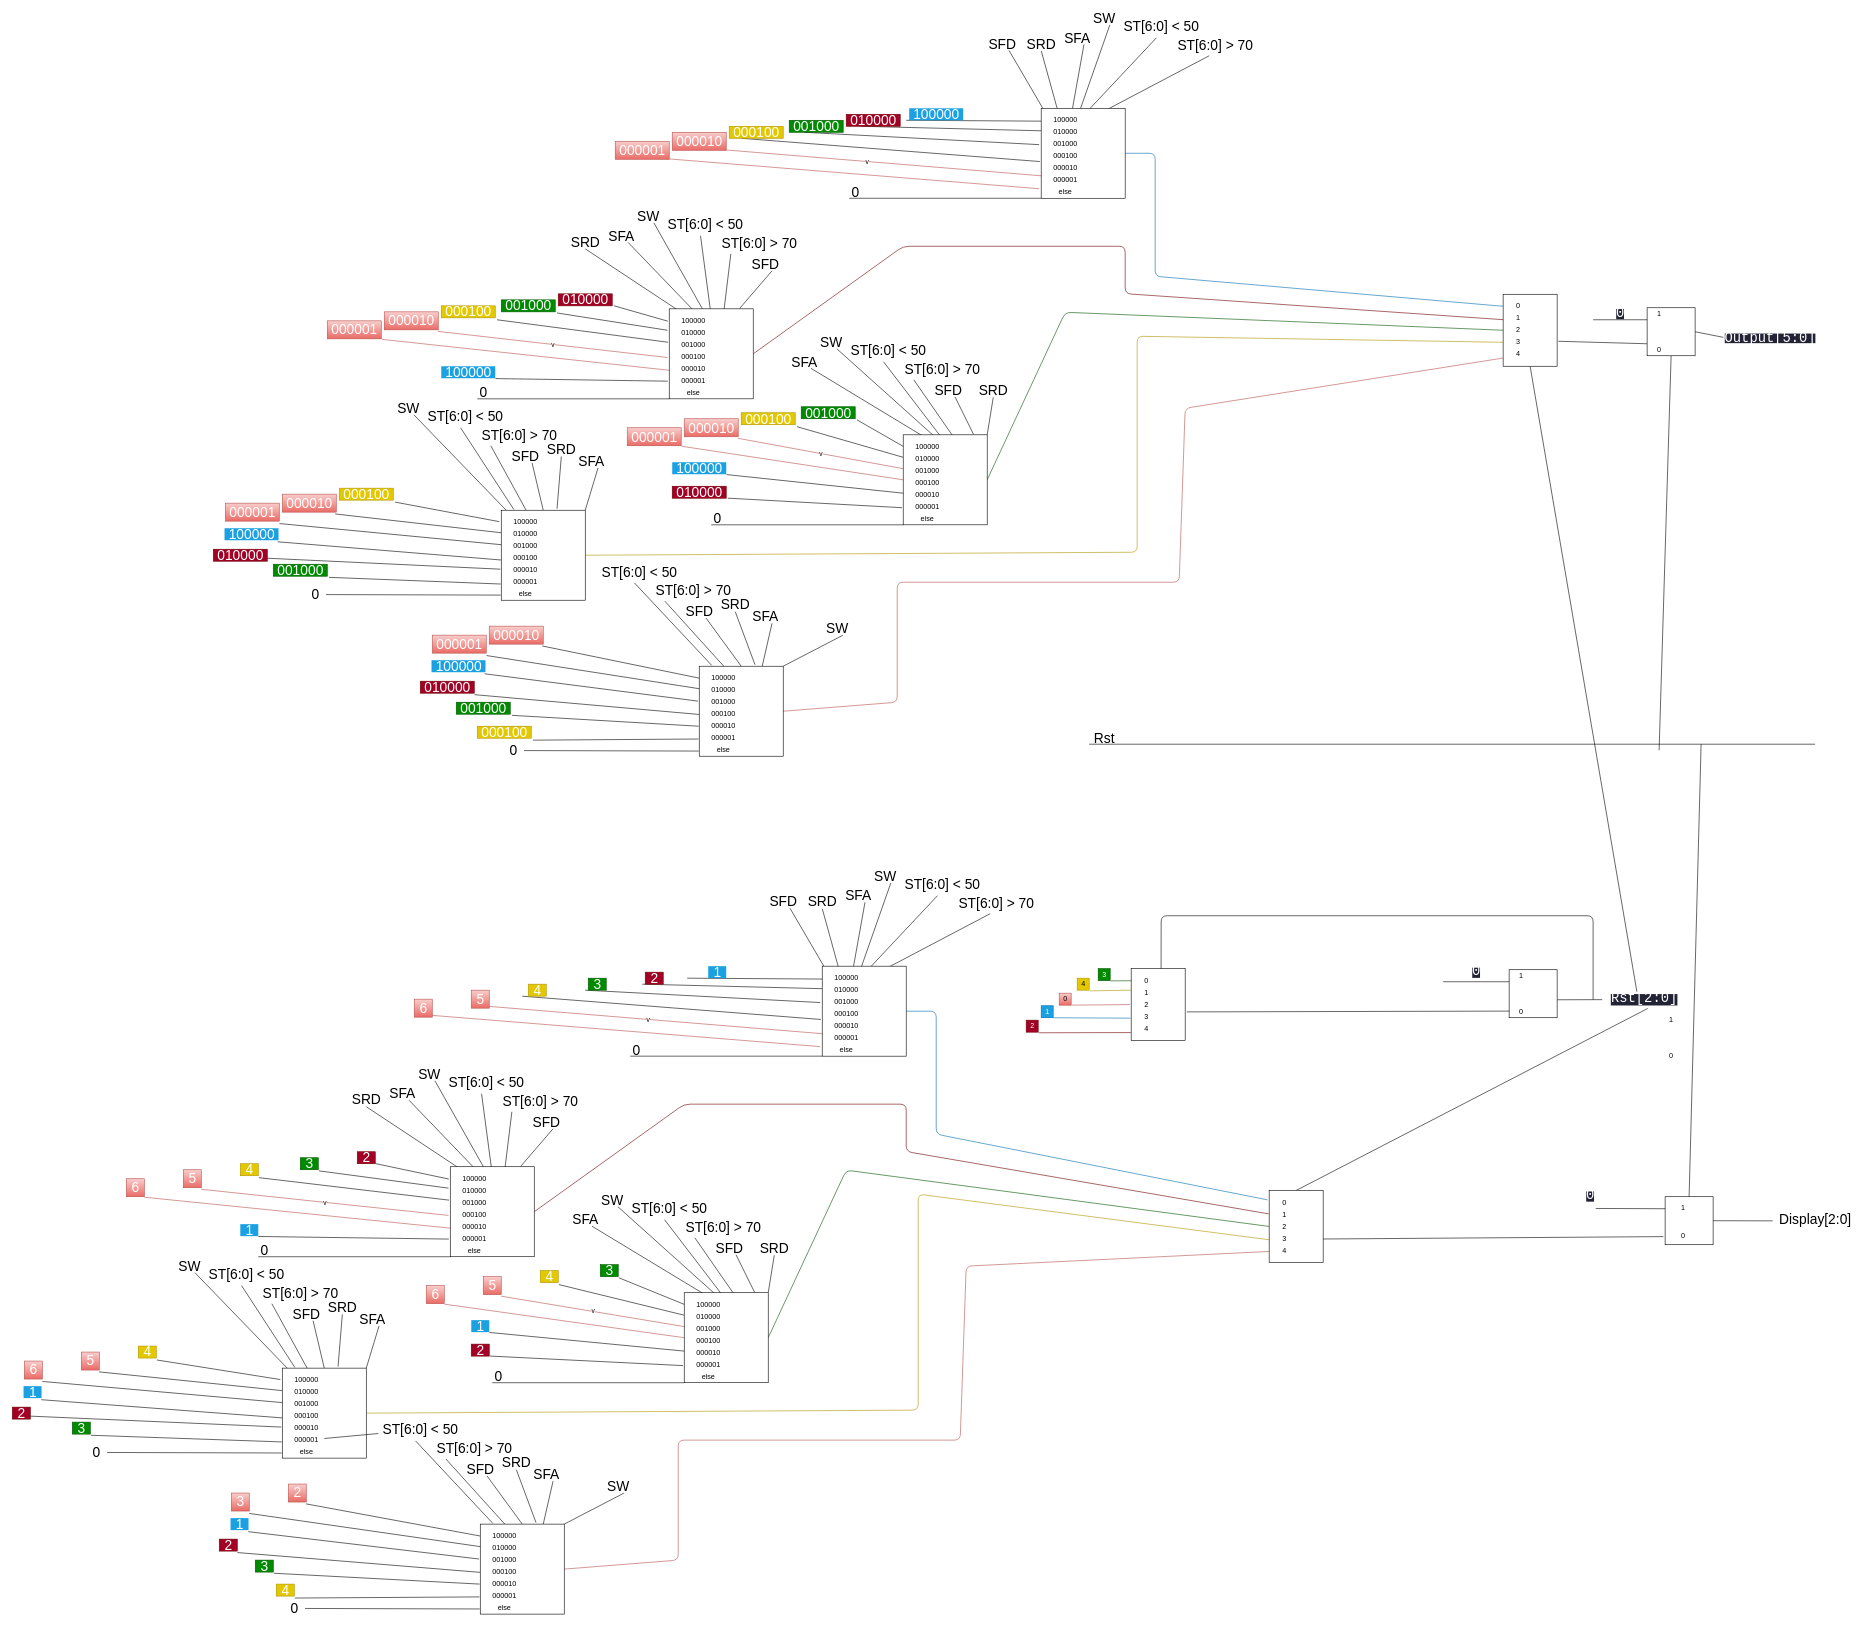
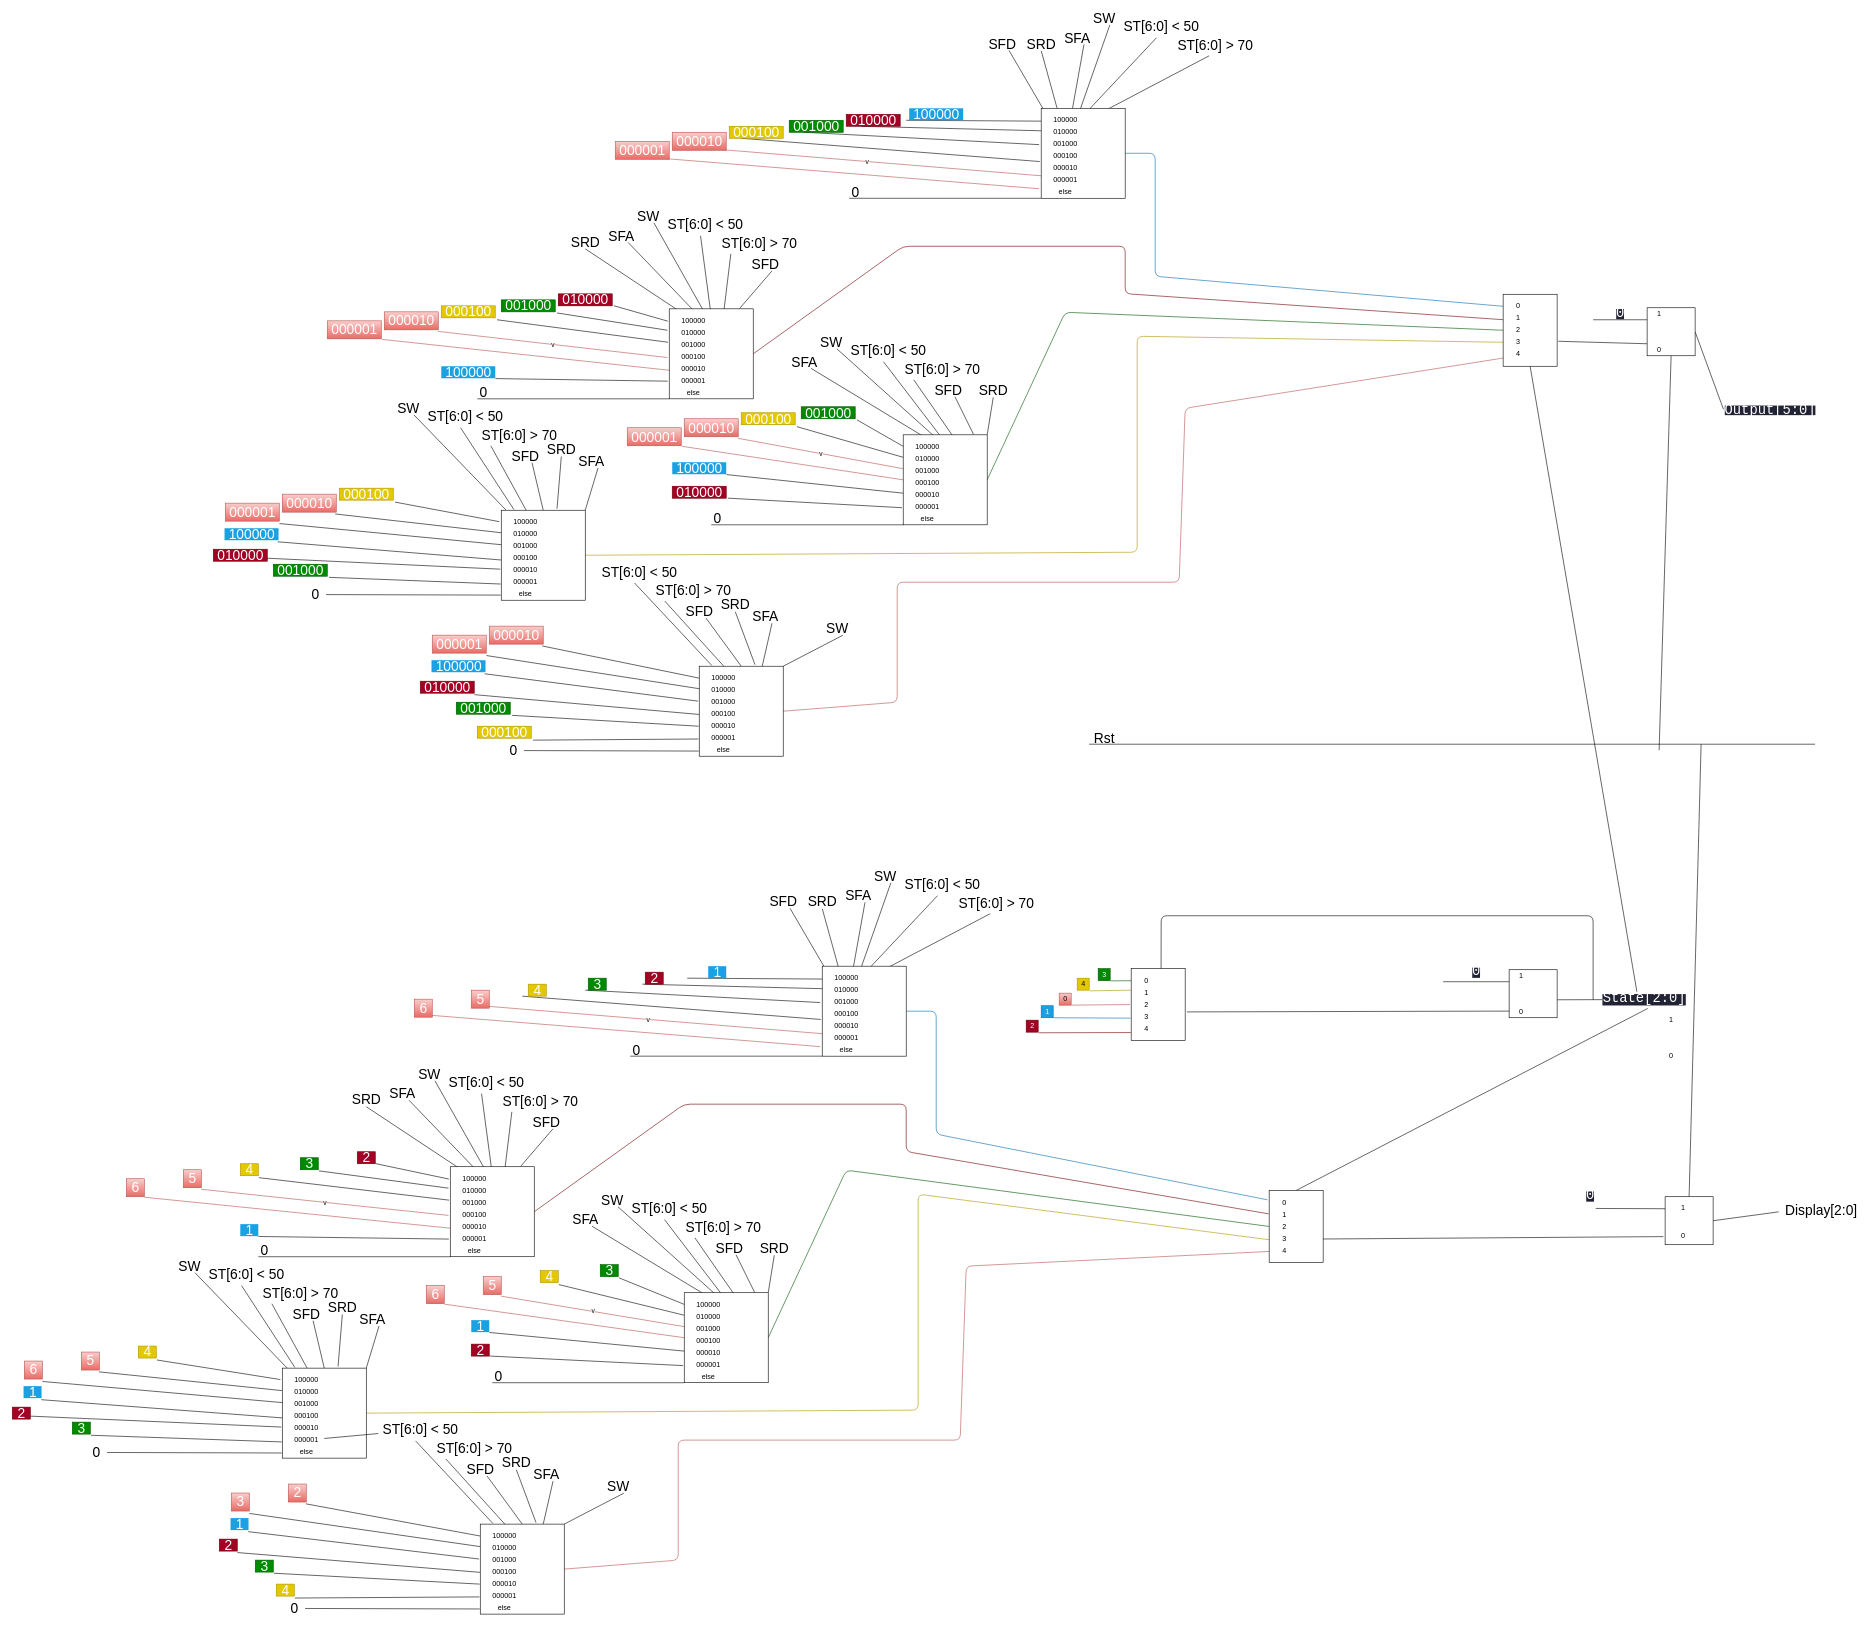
node "Output[5:0]": moved (1770, 338) -> (1770, 410)
node "Rst[2:0]": label "Rst[2:0]" -> "State[2:0]"
node "Display[2:0]": moved (1815, 1220) -> (1821, 1211)
